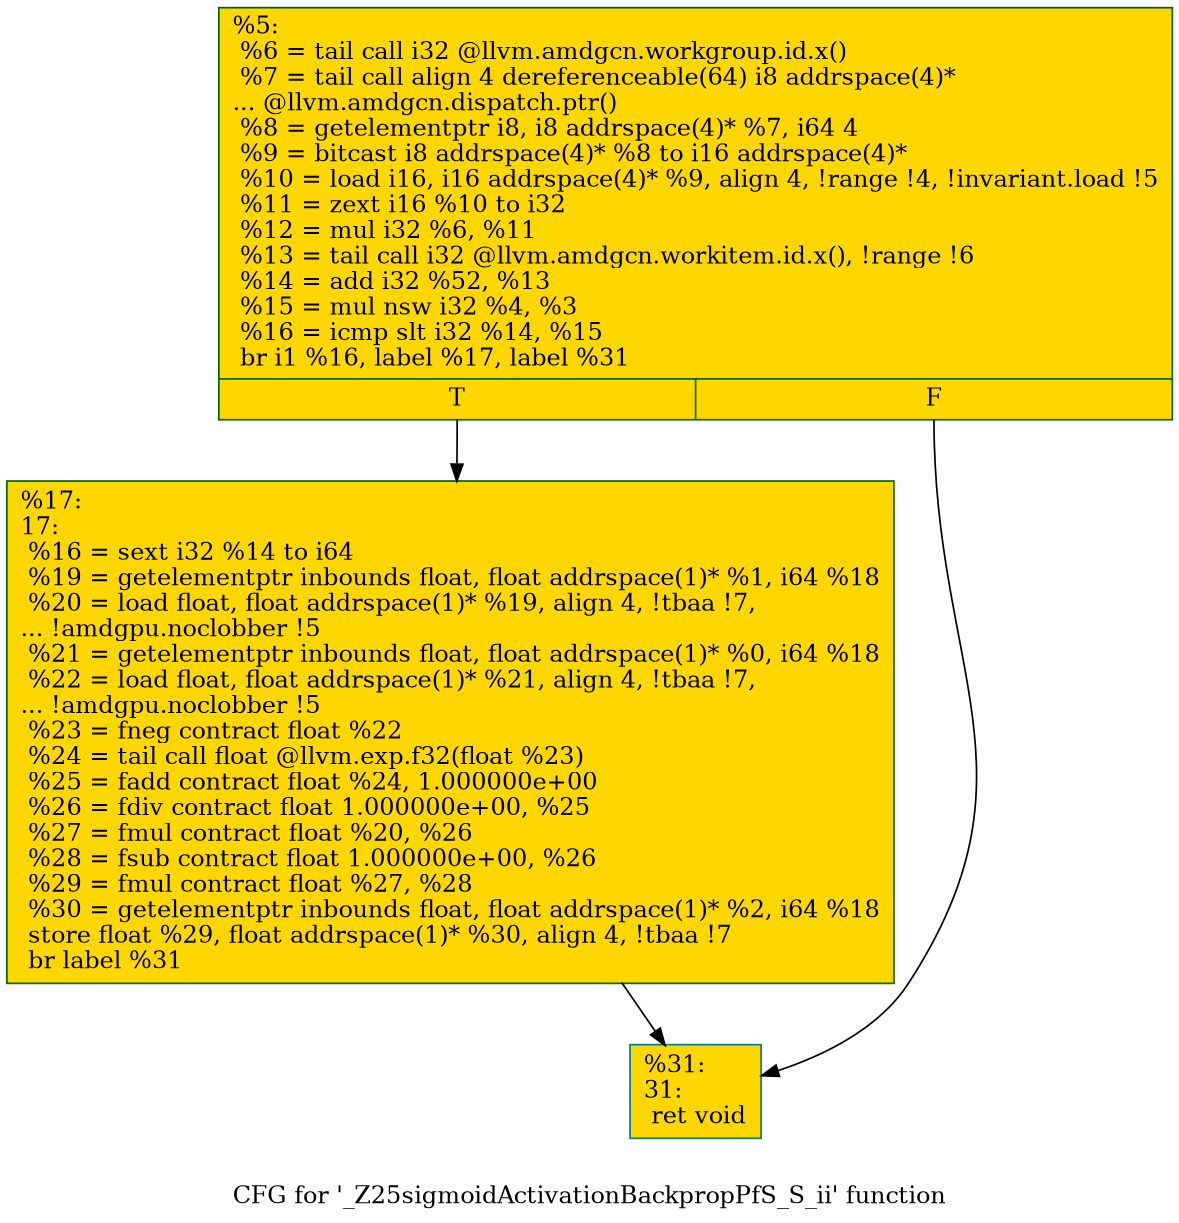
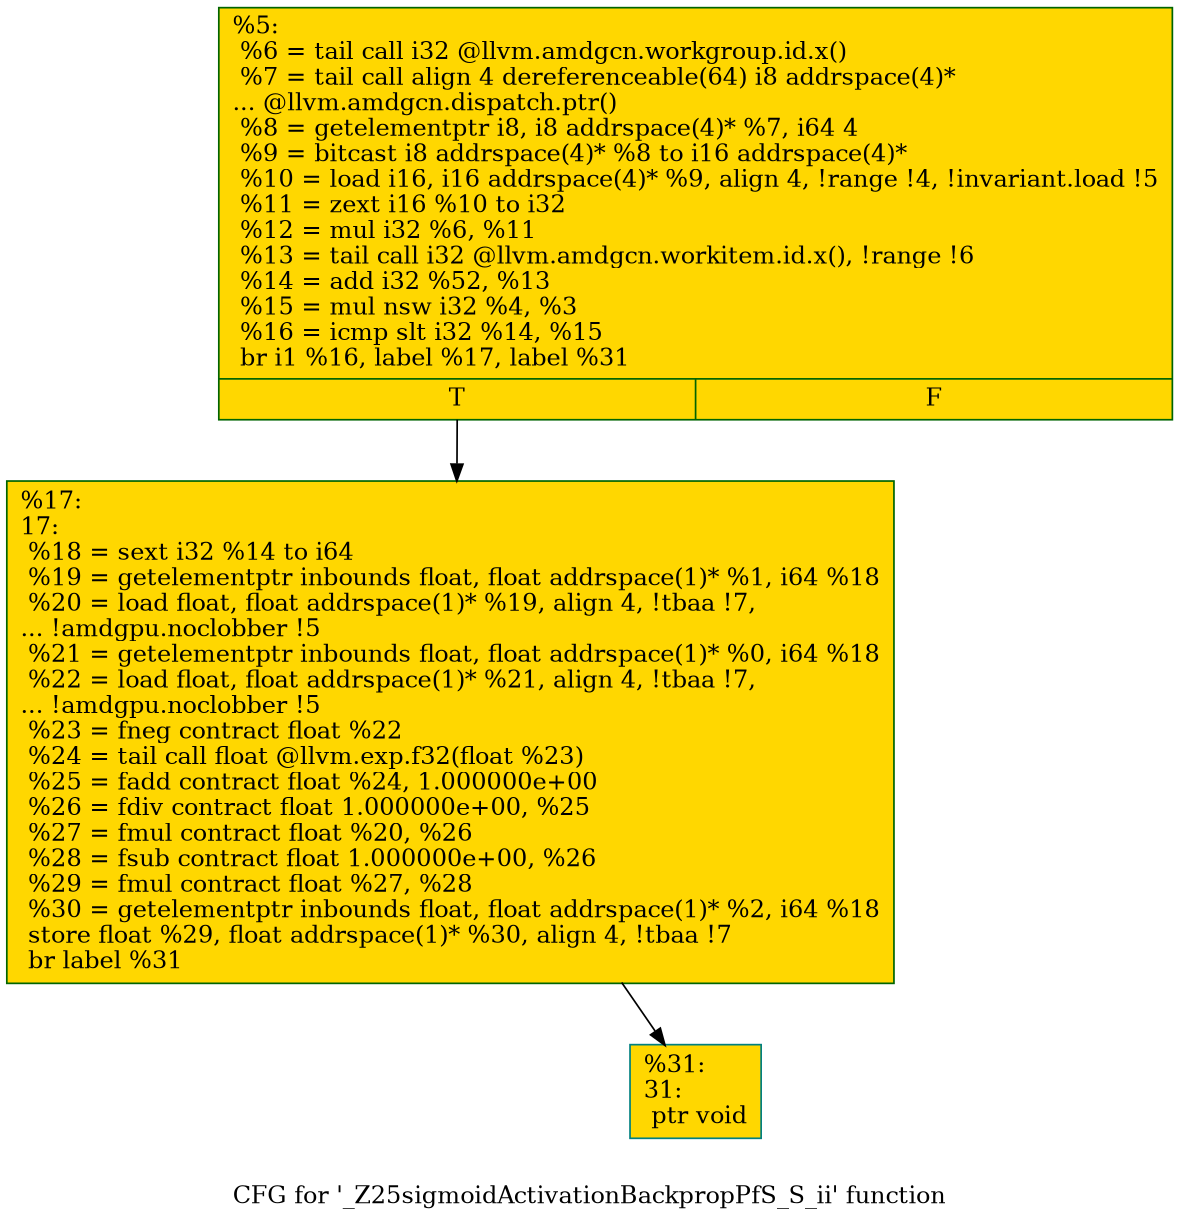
node "%17:": text "%16 = sext i32 %14 to i64" -> "%18 = sext i32 %14 to i64"
edge "%5:" -> "%31:": removed
node "%31:": text "ret void" -> "ptr void"
